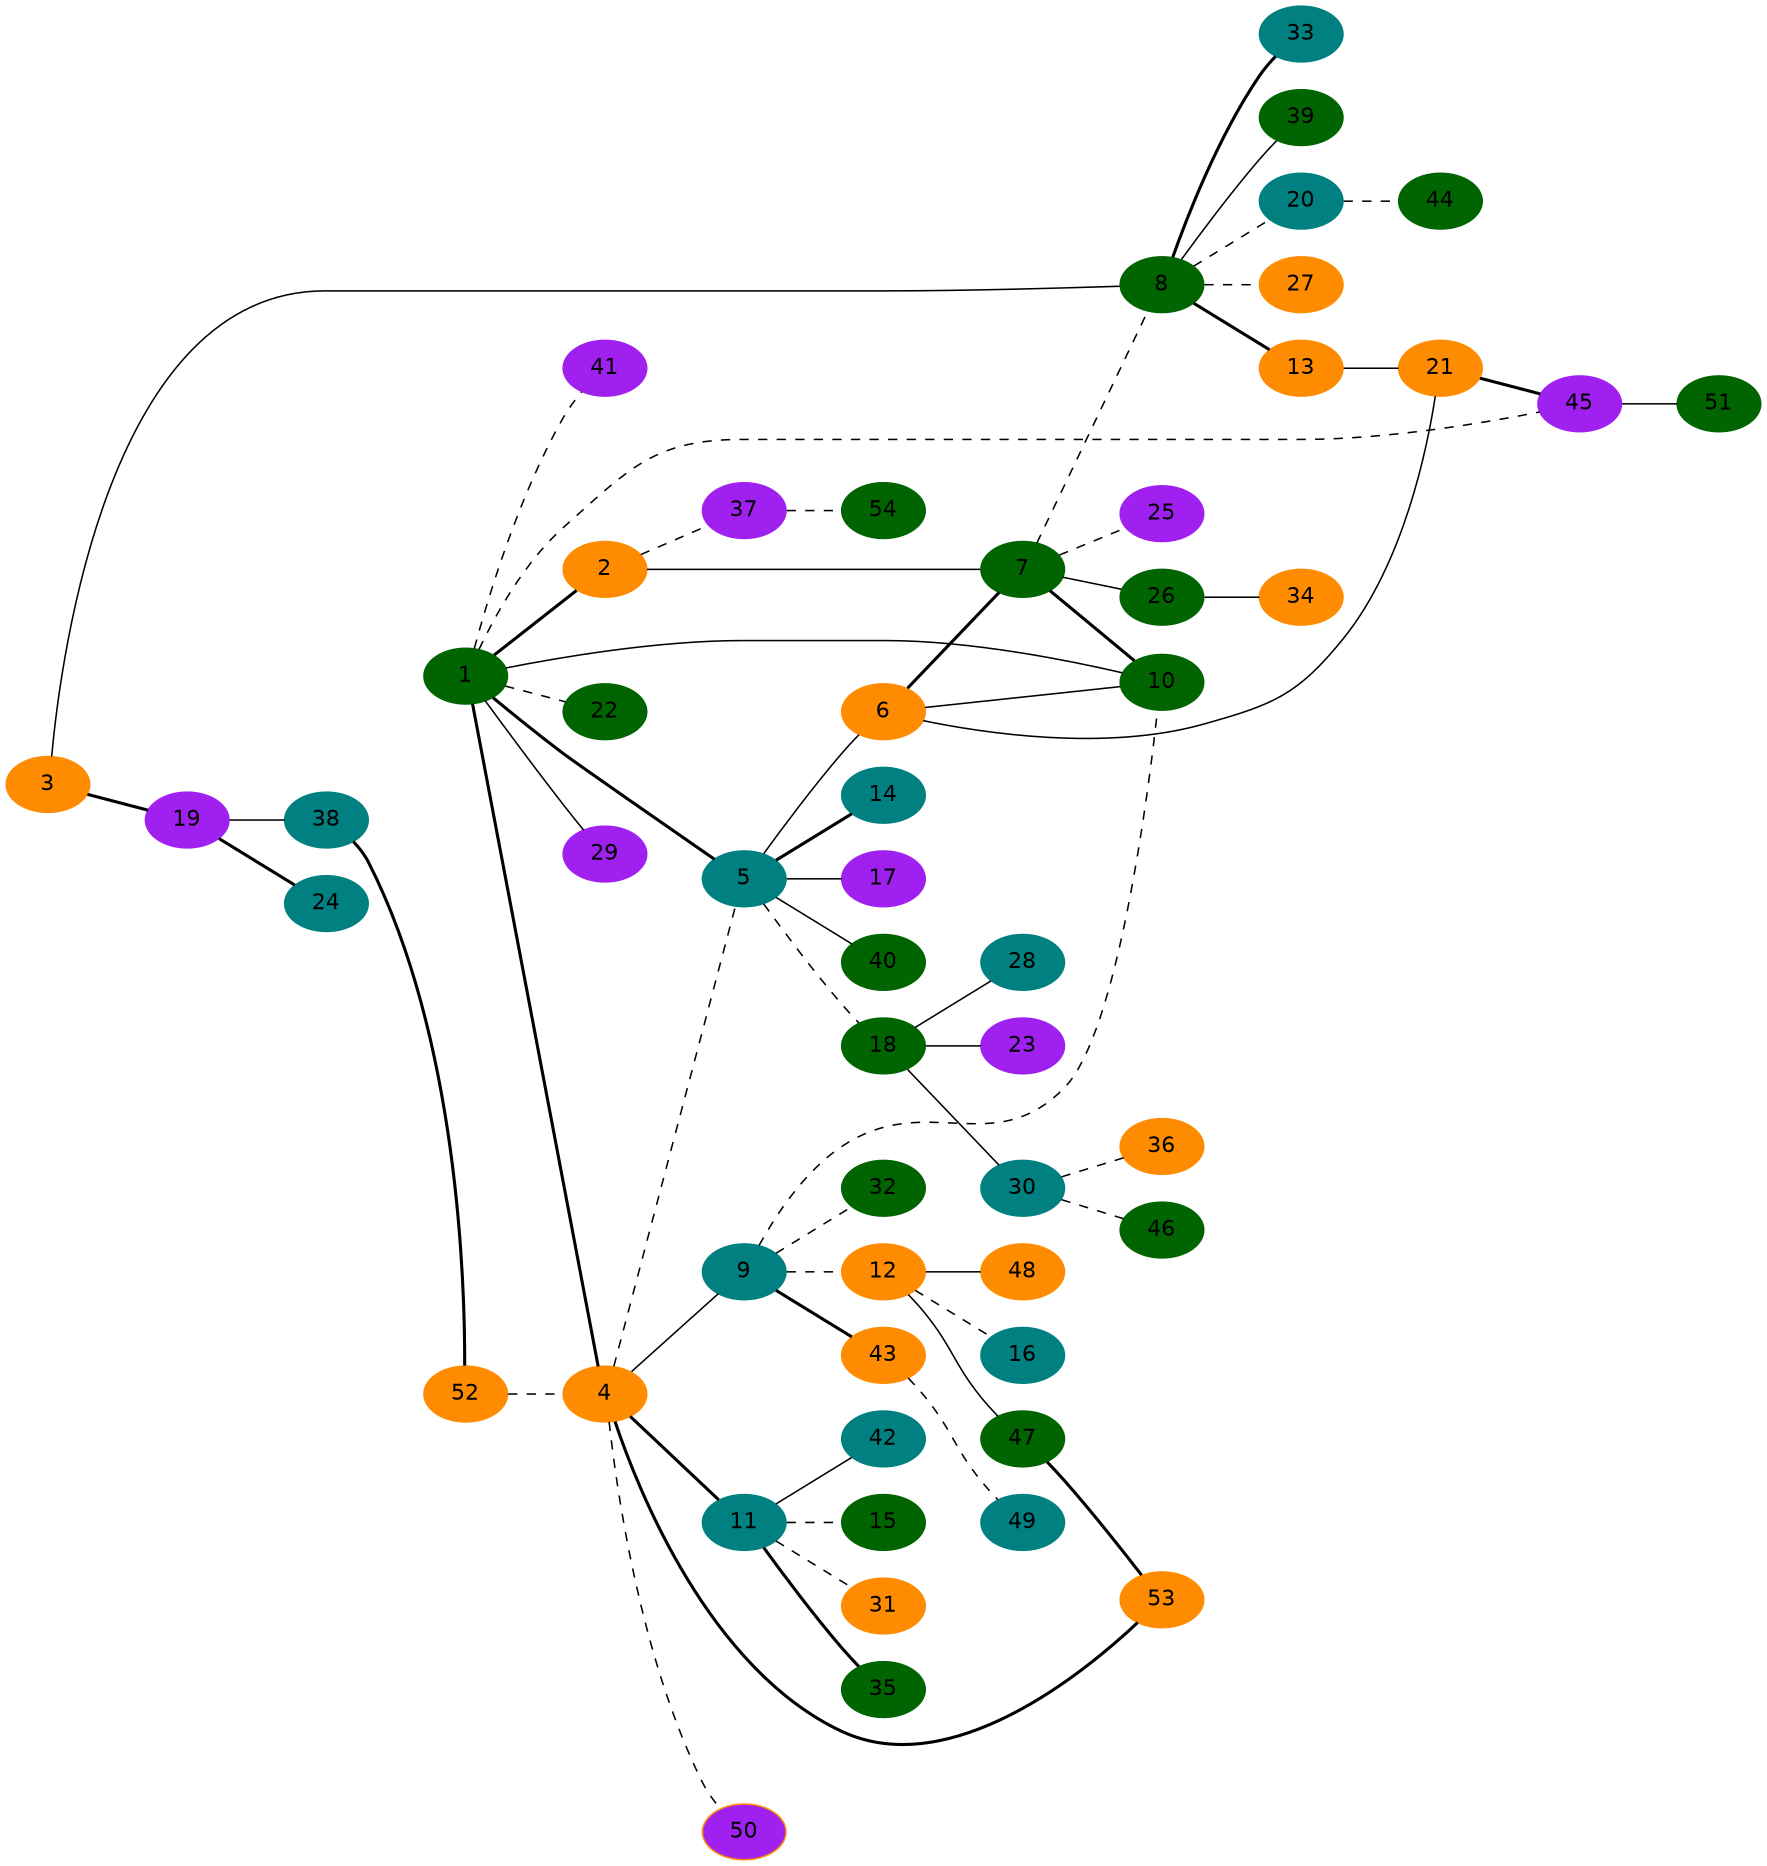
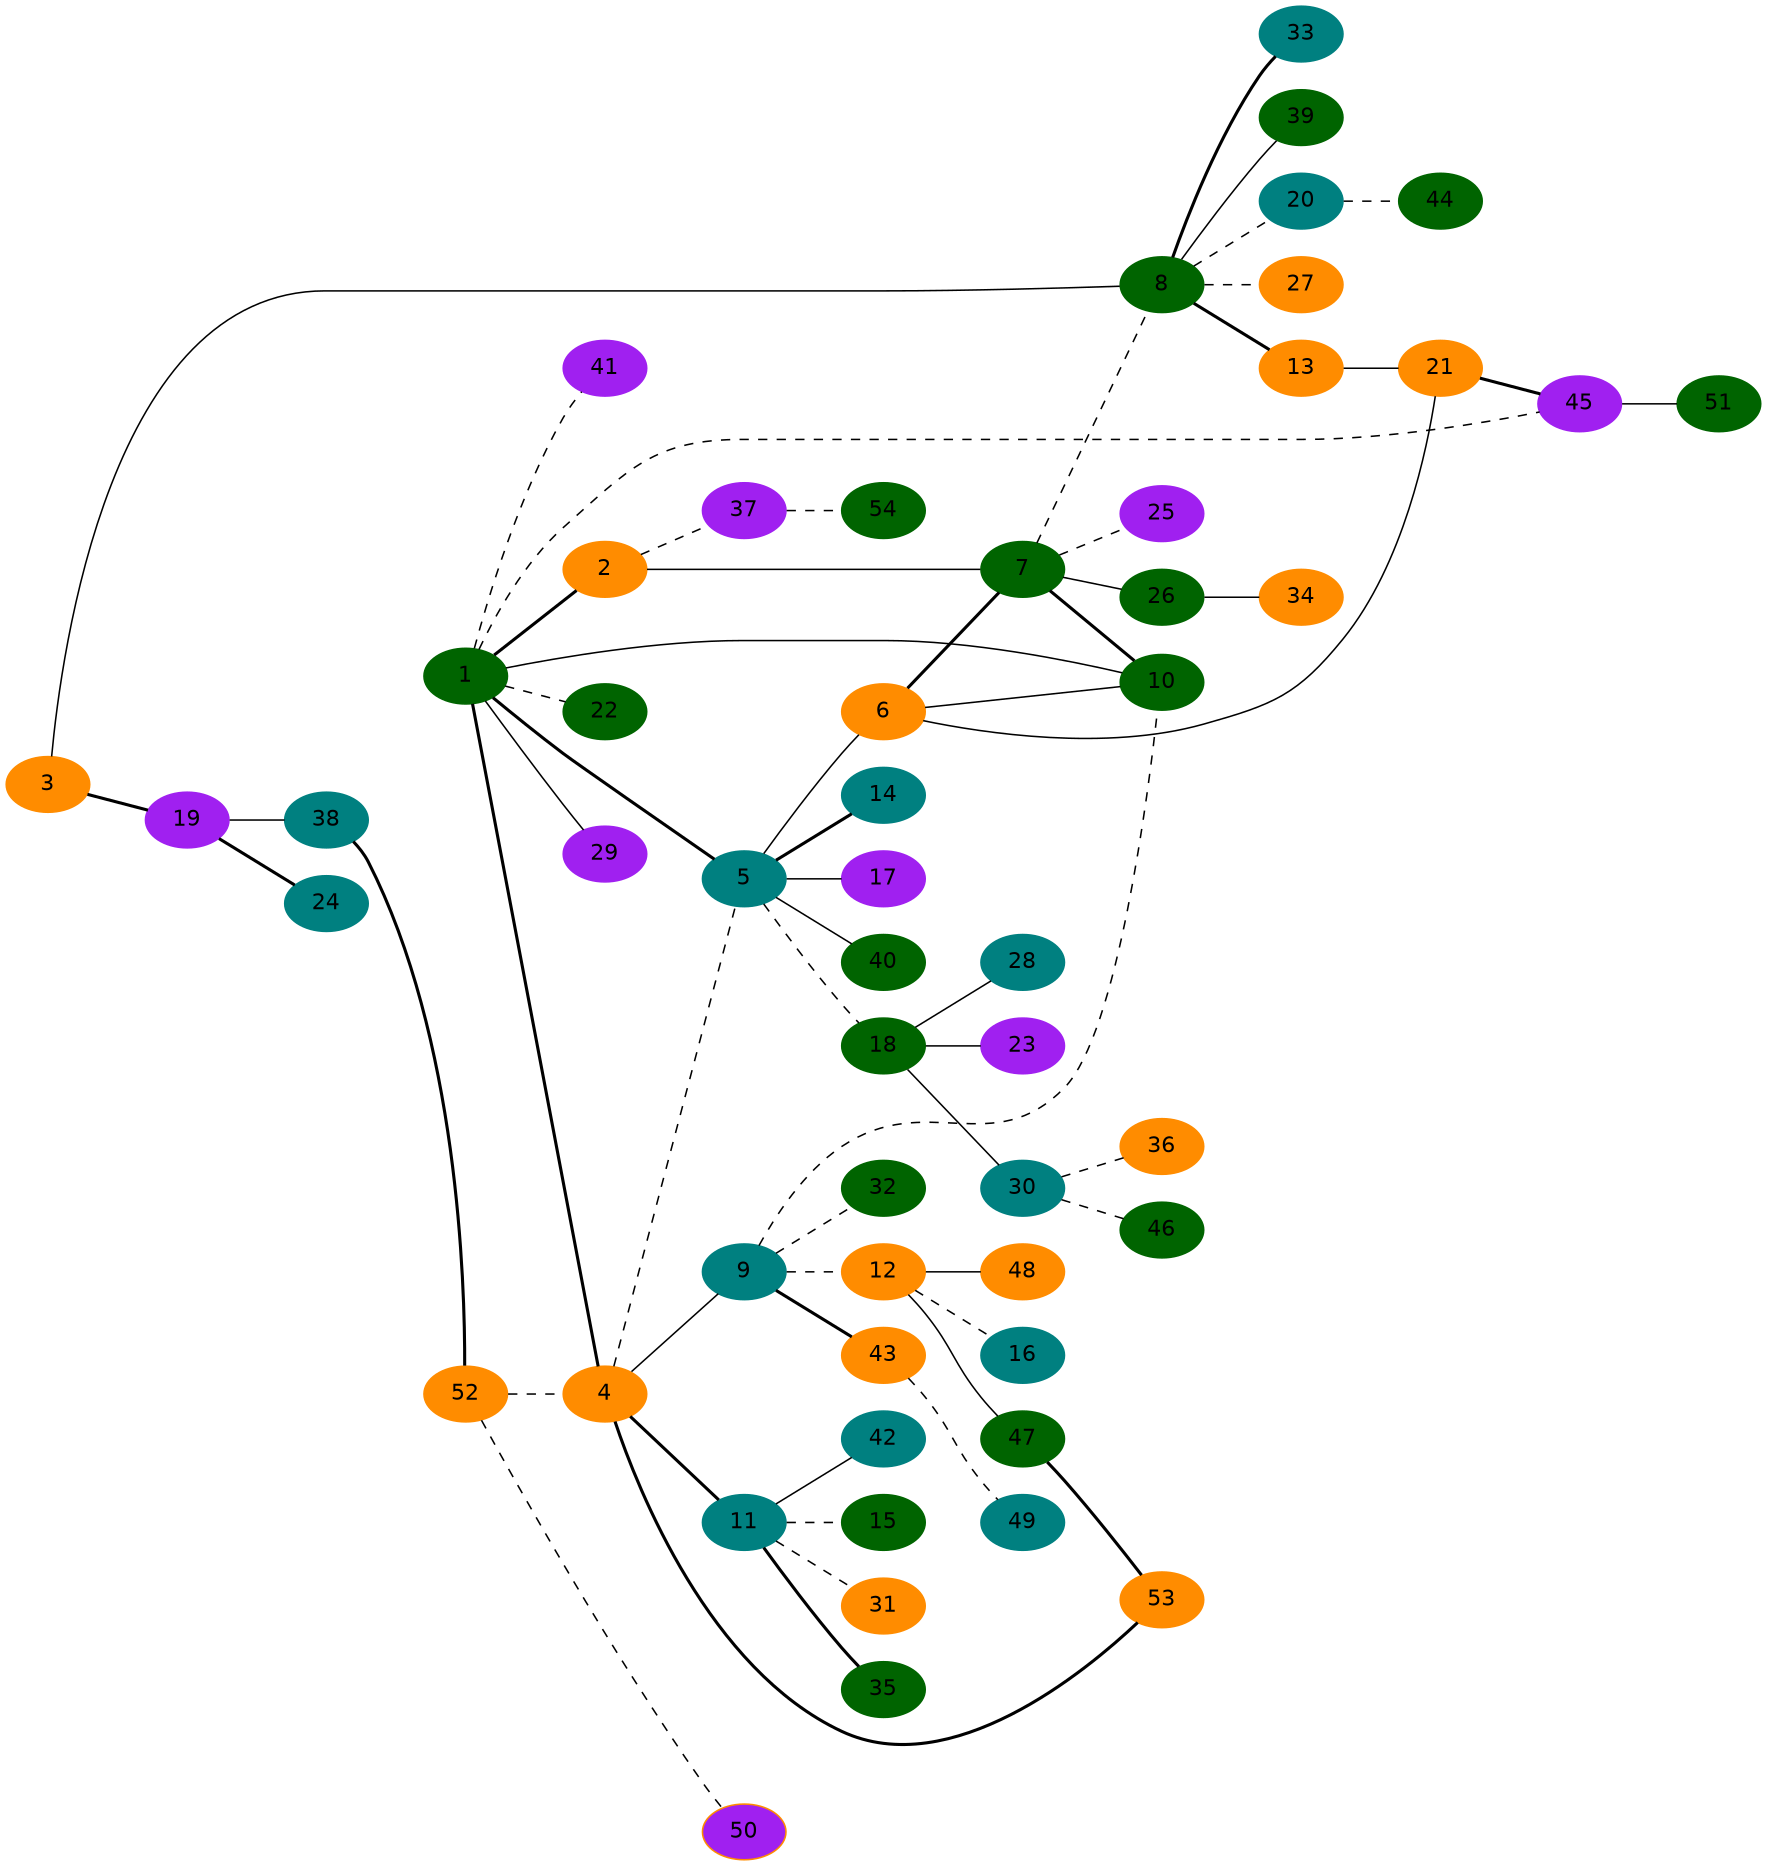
edge "4" -- "50": now "52" -- "50"
